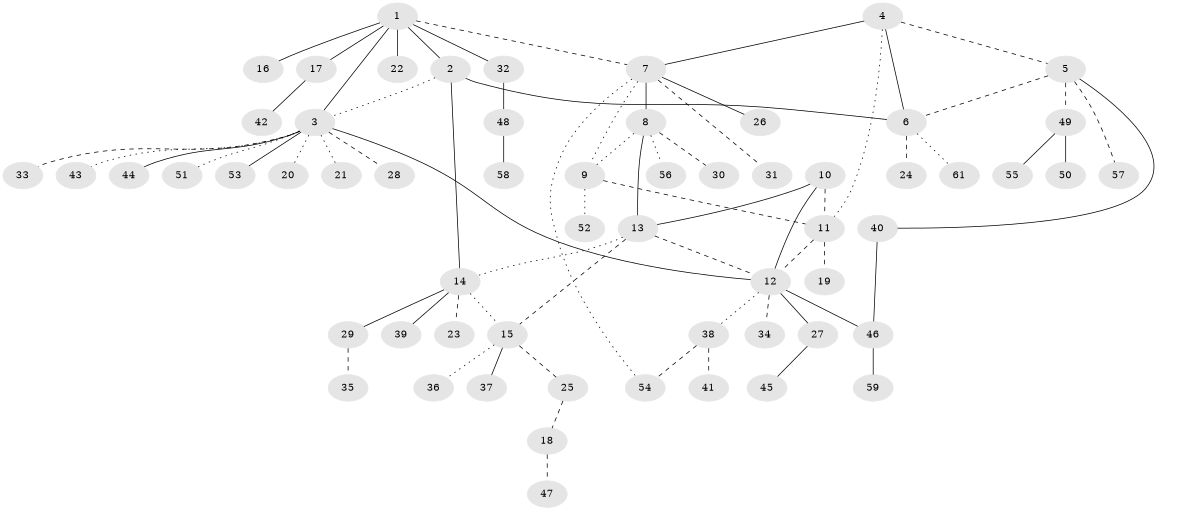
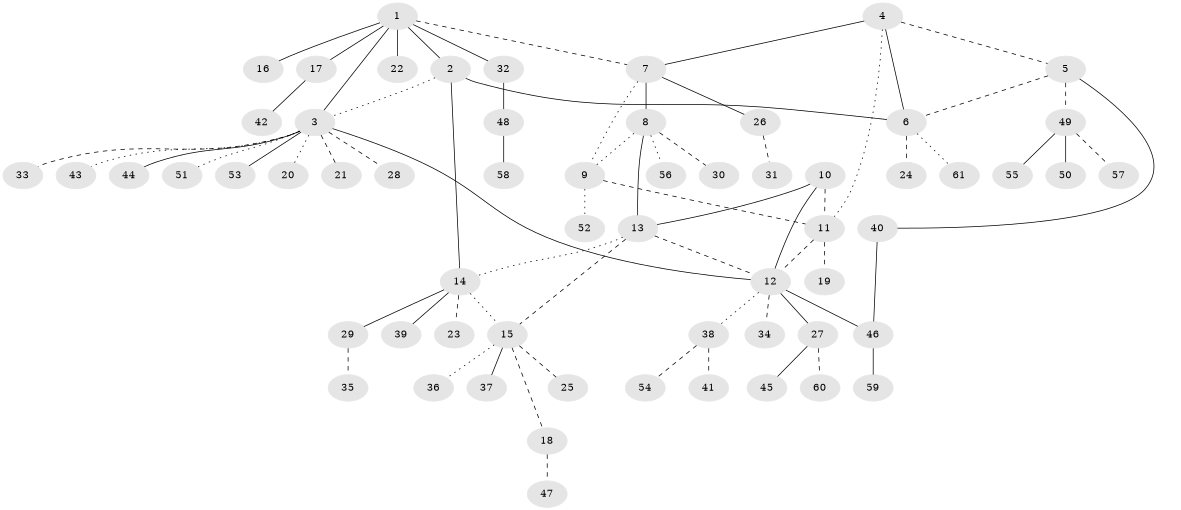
edge "5" -- "57": now "49" -- "57"
edge "7" -- "31": now "26" -- "31"
edge "3" -- "21": style dotted -> dashed
edge "7" -- "54": removed
node "60": added
edge "25" -- "18": now "15" -- "18"
